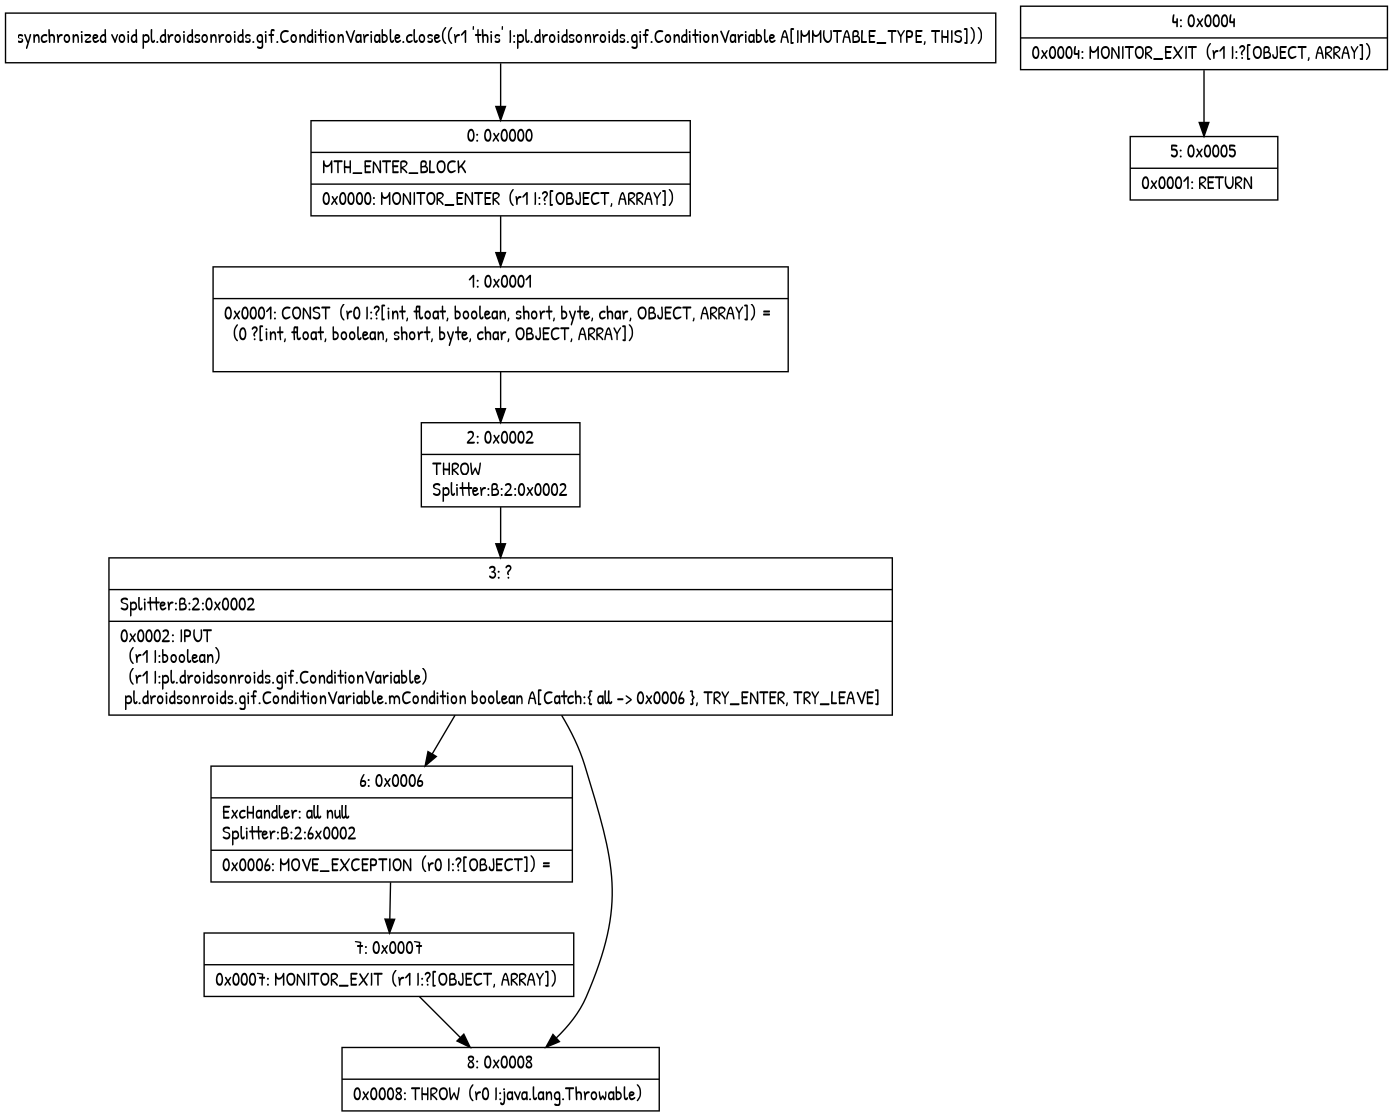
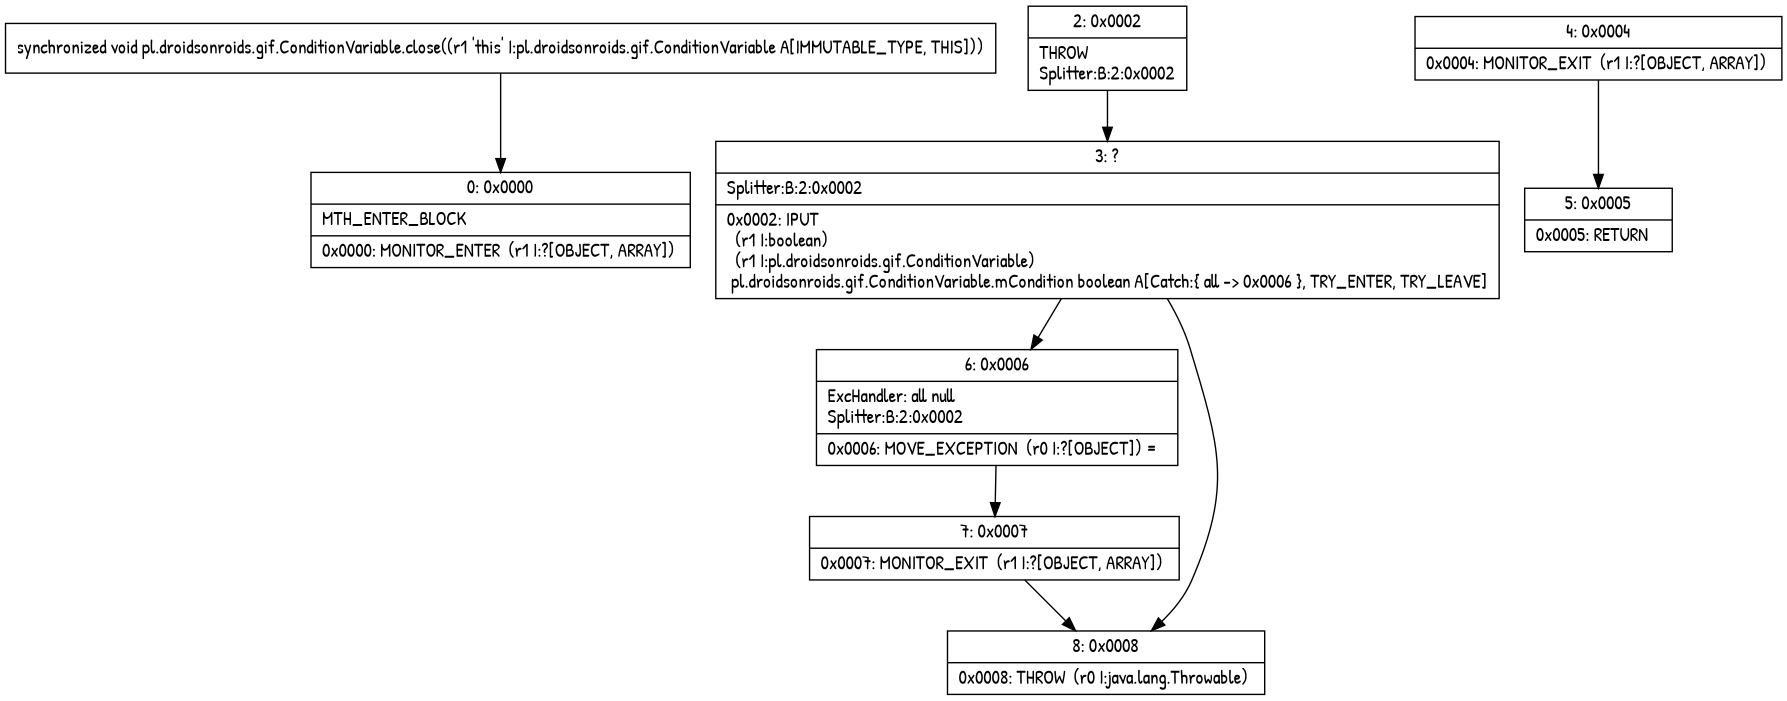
node "5: 0x0005": text "0x0001: RETURN" -> "0x0005: RETURN"
node "1: 0x0001": removed
node "6: 0x0006": text "Splitter:B:2:6x0002" -> "Splitter:B:2:0x0002"
